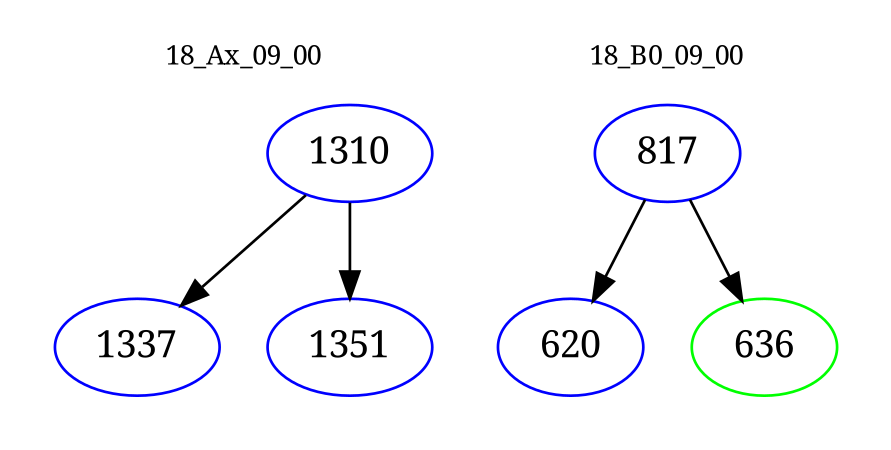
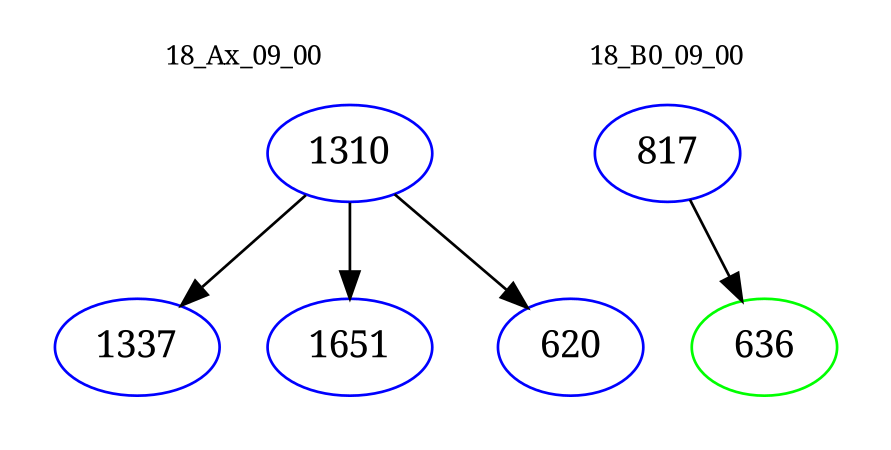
edge "817" -> "620": now "1310" -> "620"
node "1351": label "1351" -> "1651"
